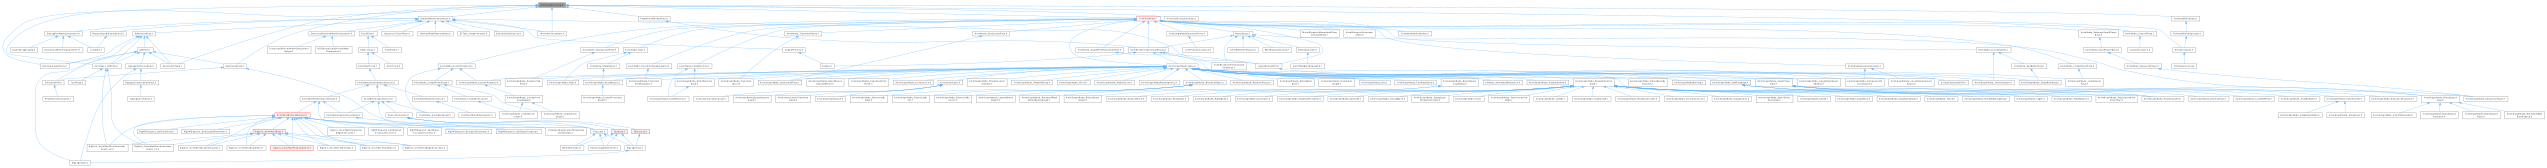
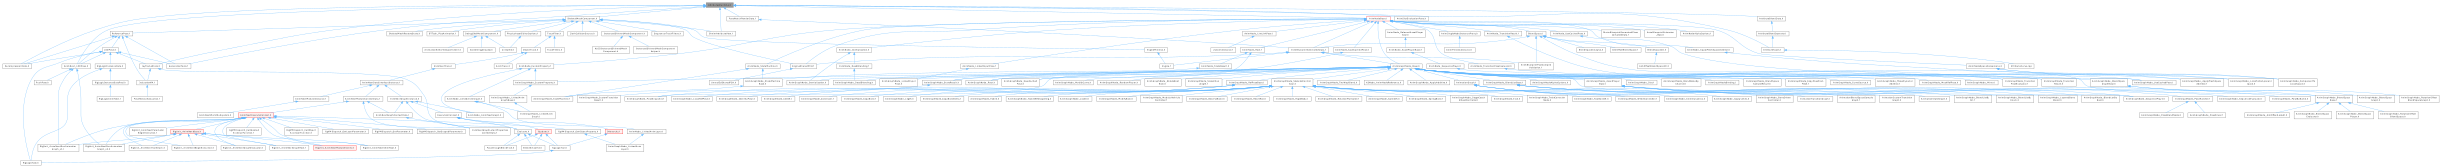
edge "AnimGraphNode_LinkedAnim Layer.h" -> "AnimGraphNode_LinkedAnim GraphBase.h": now "AnimGraphNode_LinkedAnim Layer.h" -> "RigVMDispatch_GetObjectProperty.h"
